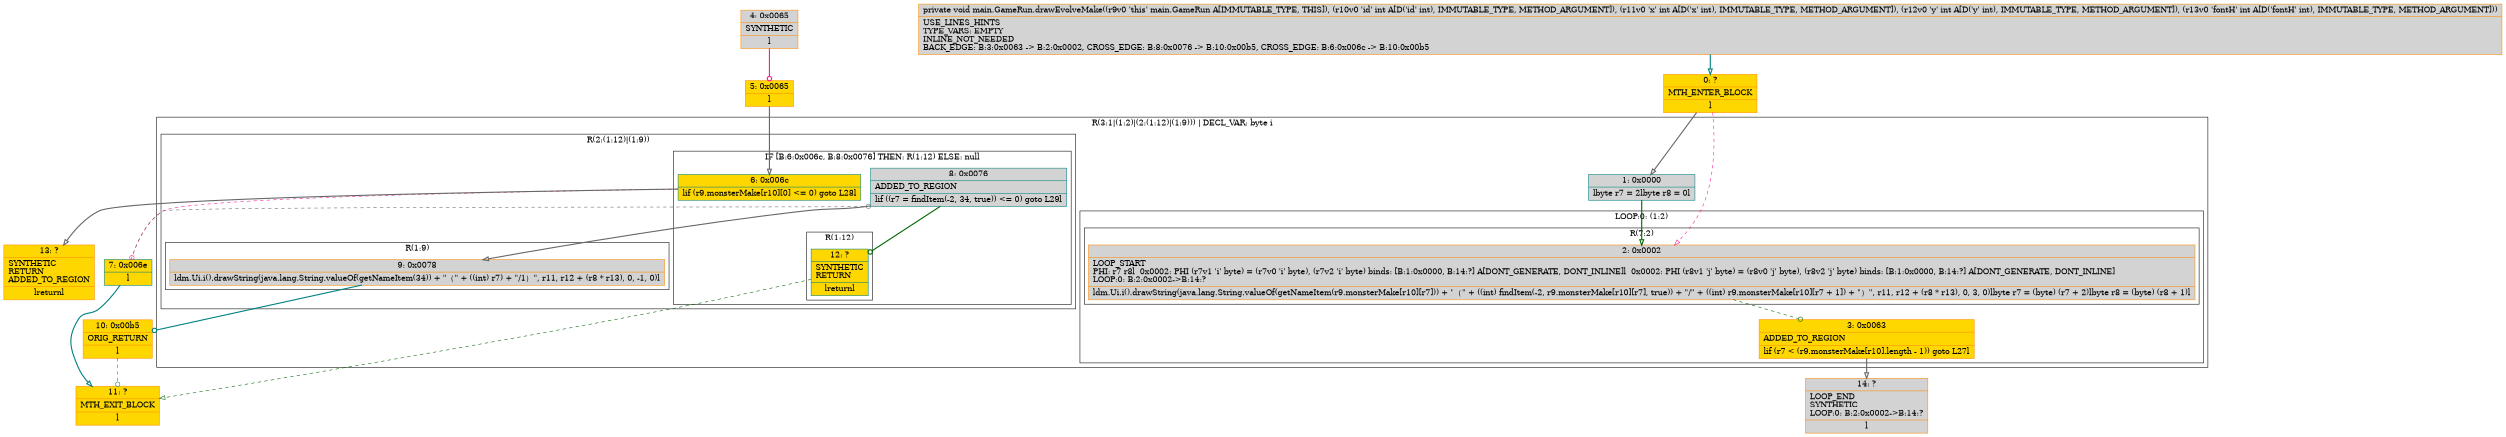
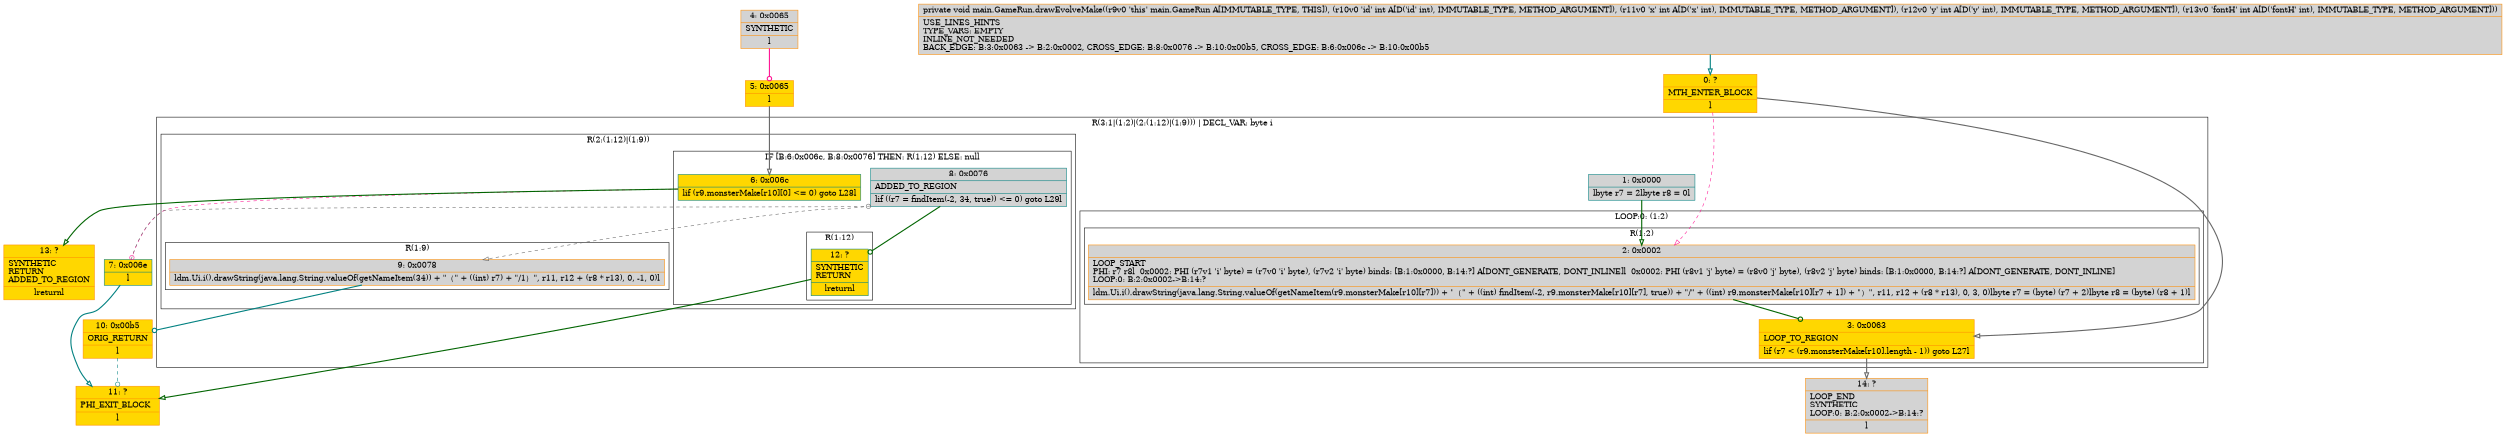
edge "0: ?" -> "1: 0x0000": now "0: ?" -> "3: 0x0063"
edge "6: 0x006c" -> "13: ?": color gray40 -> darkgreen
edge "8: 0x0076" -> "9: 0x0078": style bold -> dashed
cluster "R(7:2)": label "R(7:2)" -> "R(1:2)"
edge "2: 0x0002" -> "3: 0x0063": style dashed -> bold
node "3: 0x0063": text "ADDED_TO_REGION" -> "LOOP_TO_REGION"
edge "12: ?" -> "11: ?": style dashed -> bold
node "11: ?": text "MTH_EXIT_BLOCK" -> "PHI_EXIT_BLOCK"
